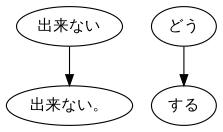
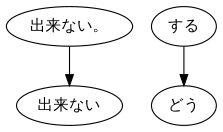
edge "出来ない" -> "出来ない。": reversed
edge "どう" -> "する": reversed
